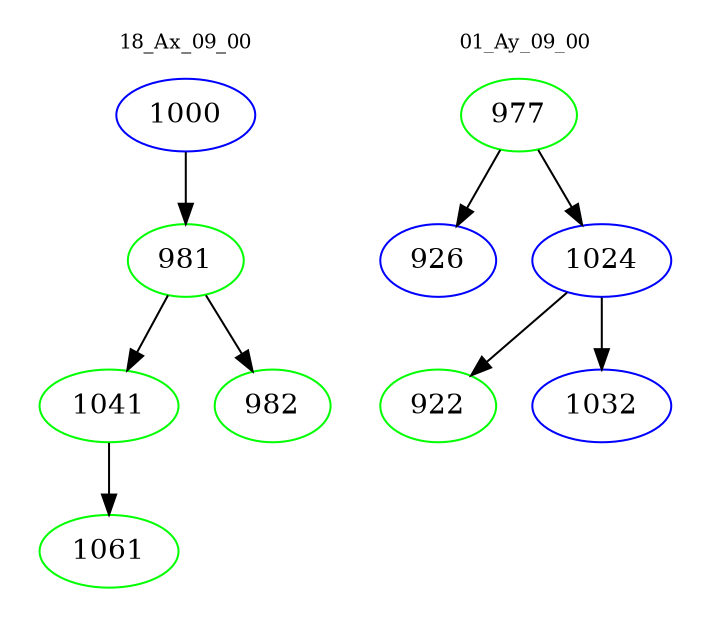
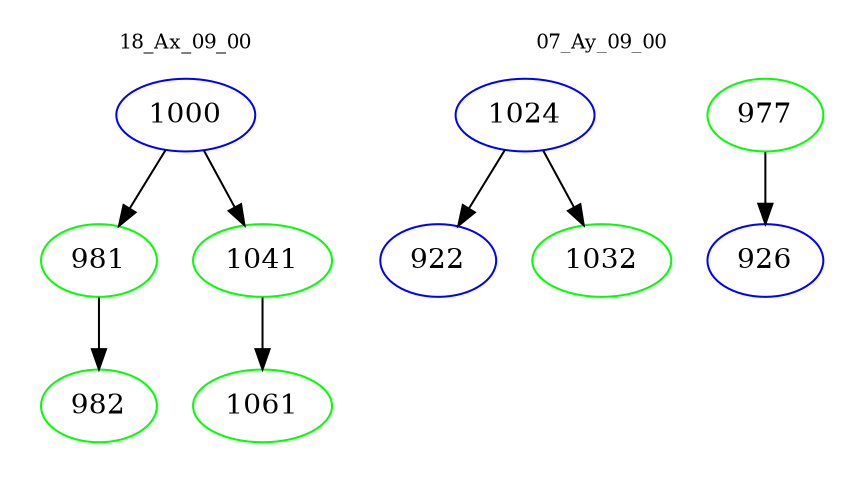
cluster "01_Ay_09_00": label "01_Ay_09_00" -> "07_Ay_09_00"
edge "977" -> "1024": removed
edge "981" -> "1041": now "1000" -> "1041"
node "922": color green -> blue
node "1032": color blue -> green
